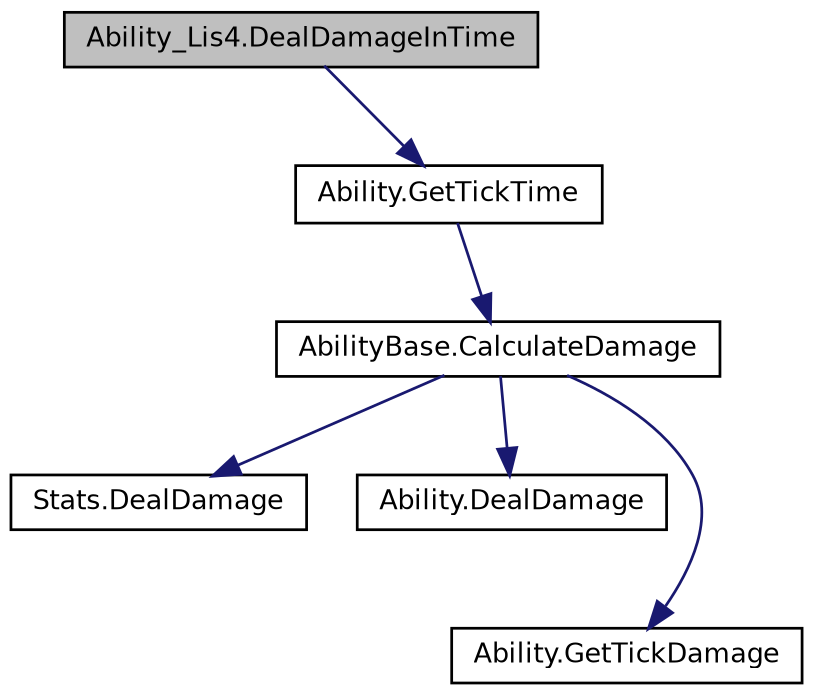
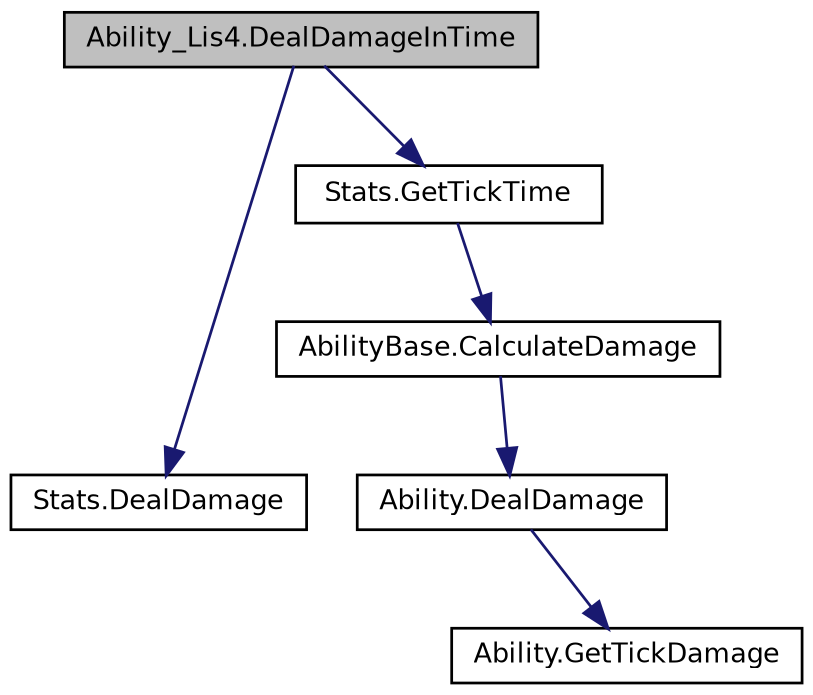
node "Ability.GetTickTime": label "Ability.GetTickTime" -> "Stats.GetTickTime"
edge "AbilityBase.CalculateDamage" -> "Stats.DealDamage": now "Ability_Lis4.DealDamageInTime" -> "Stats.DealDamage"
edge "AbilityBase.CalculateDamage" -> "Ability.GetTickDamage": now "Ability.DealDamage" -> "Ability.GetTickDamage"
